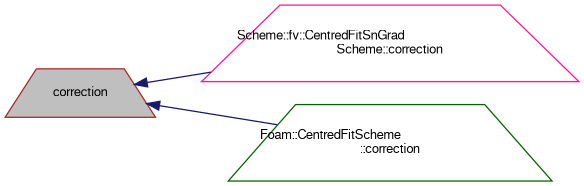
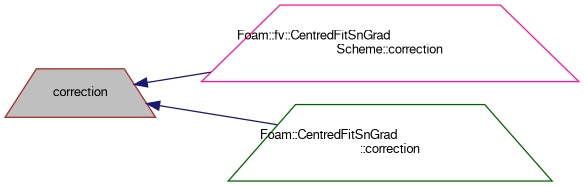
node "Scheme::fv::CentredFitSnGrad Scheme::correction": label "Scheme::fv::CentredFitSnGrad Scheme::correction" -> "Foam::fv::CentredFitSnGrad Scheme::correction"
node "Foam::CentredFitScheme ::correction": label "Foam::CentredFitScheme ::correction" -> "Foam::CentredFitSnGrad ::correction"
